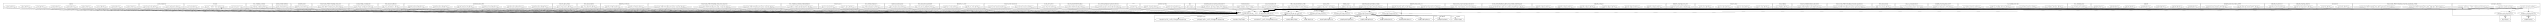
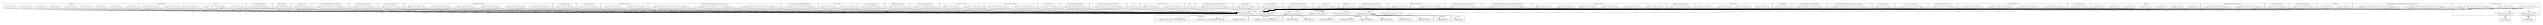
cluster "KiokuX::MethodAttributes": label "KiokuX::MethodAttributes" -> "KiokuX::Model"
